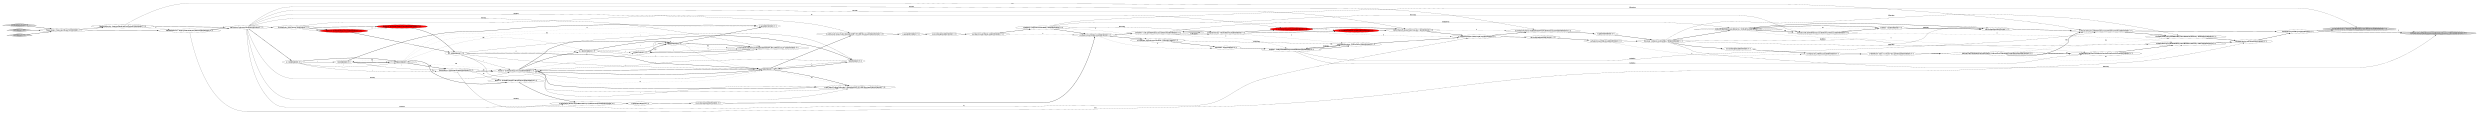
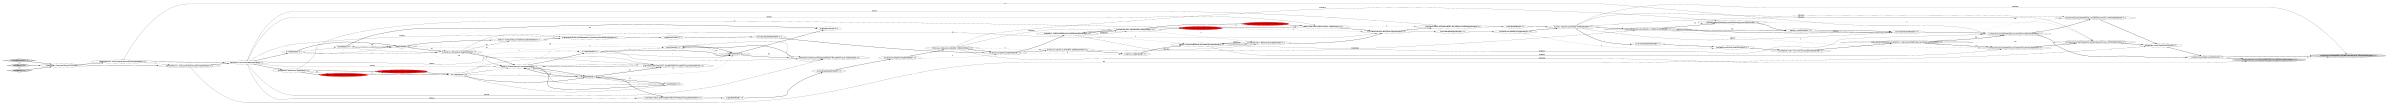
edge "j < 10@@@12@@@['0', '0', '1']" -> "i < 5@@@9@@@['1', '1', '0']": reversed
